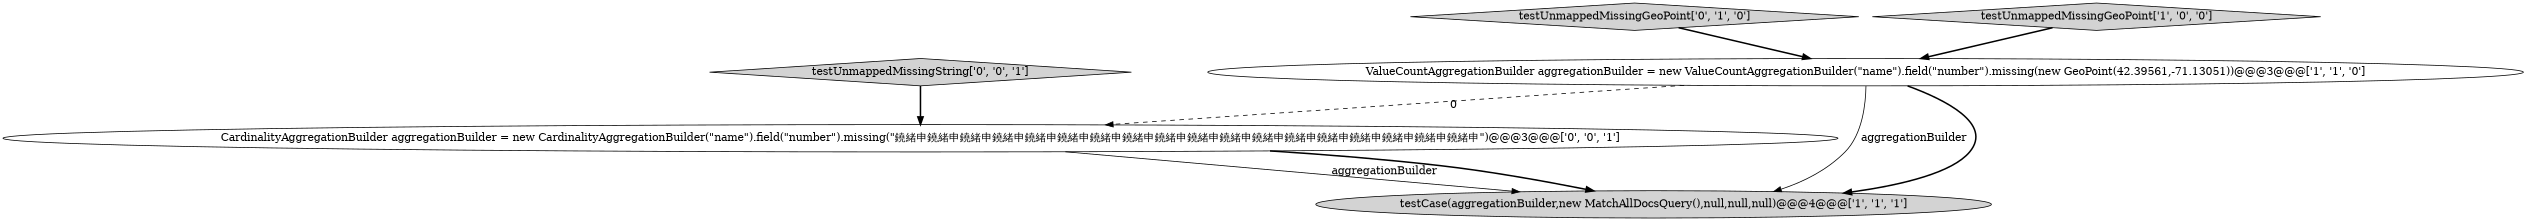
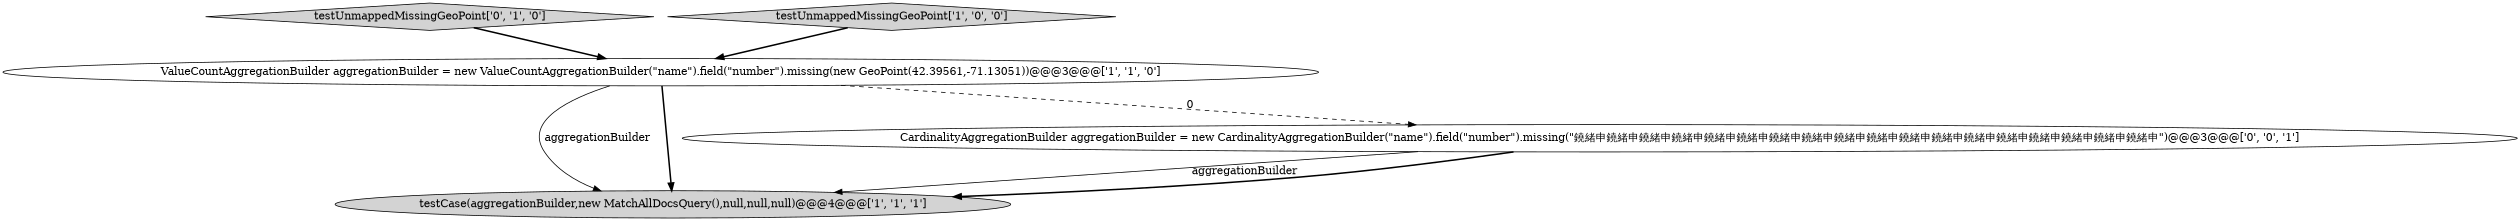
node "testUnmappedMissingString['0', '0', '1']": removed
